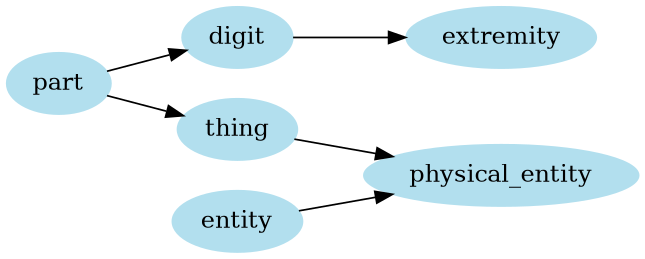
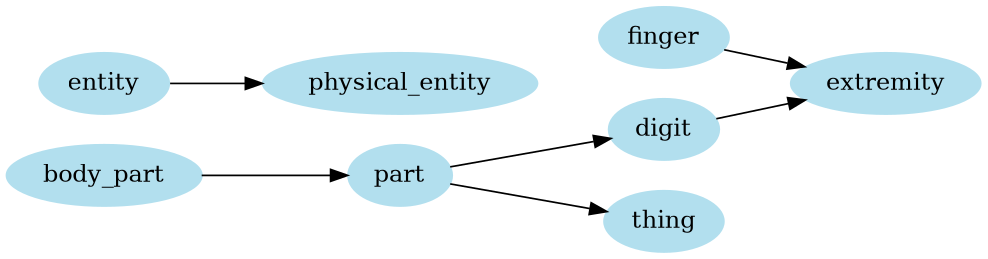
node "finger": added
edge "thing" -> "physical_entity": removed
node "body_part": added
